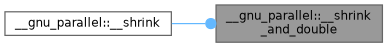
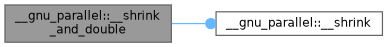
edge "__gnu_parallel::__shrink" -> "__gnu_parallel::__shrink _and_double": reversed
